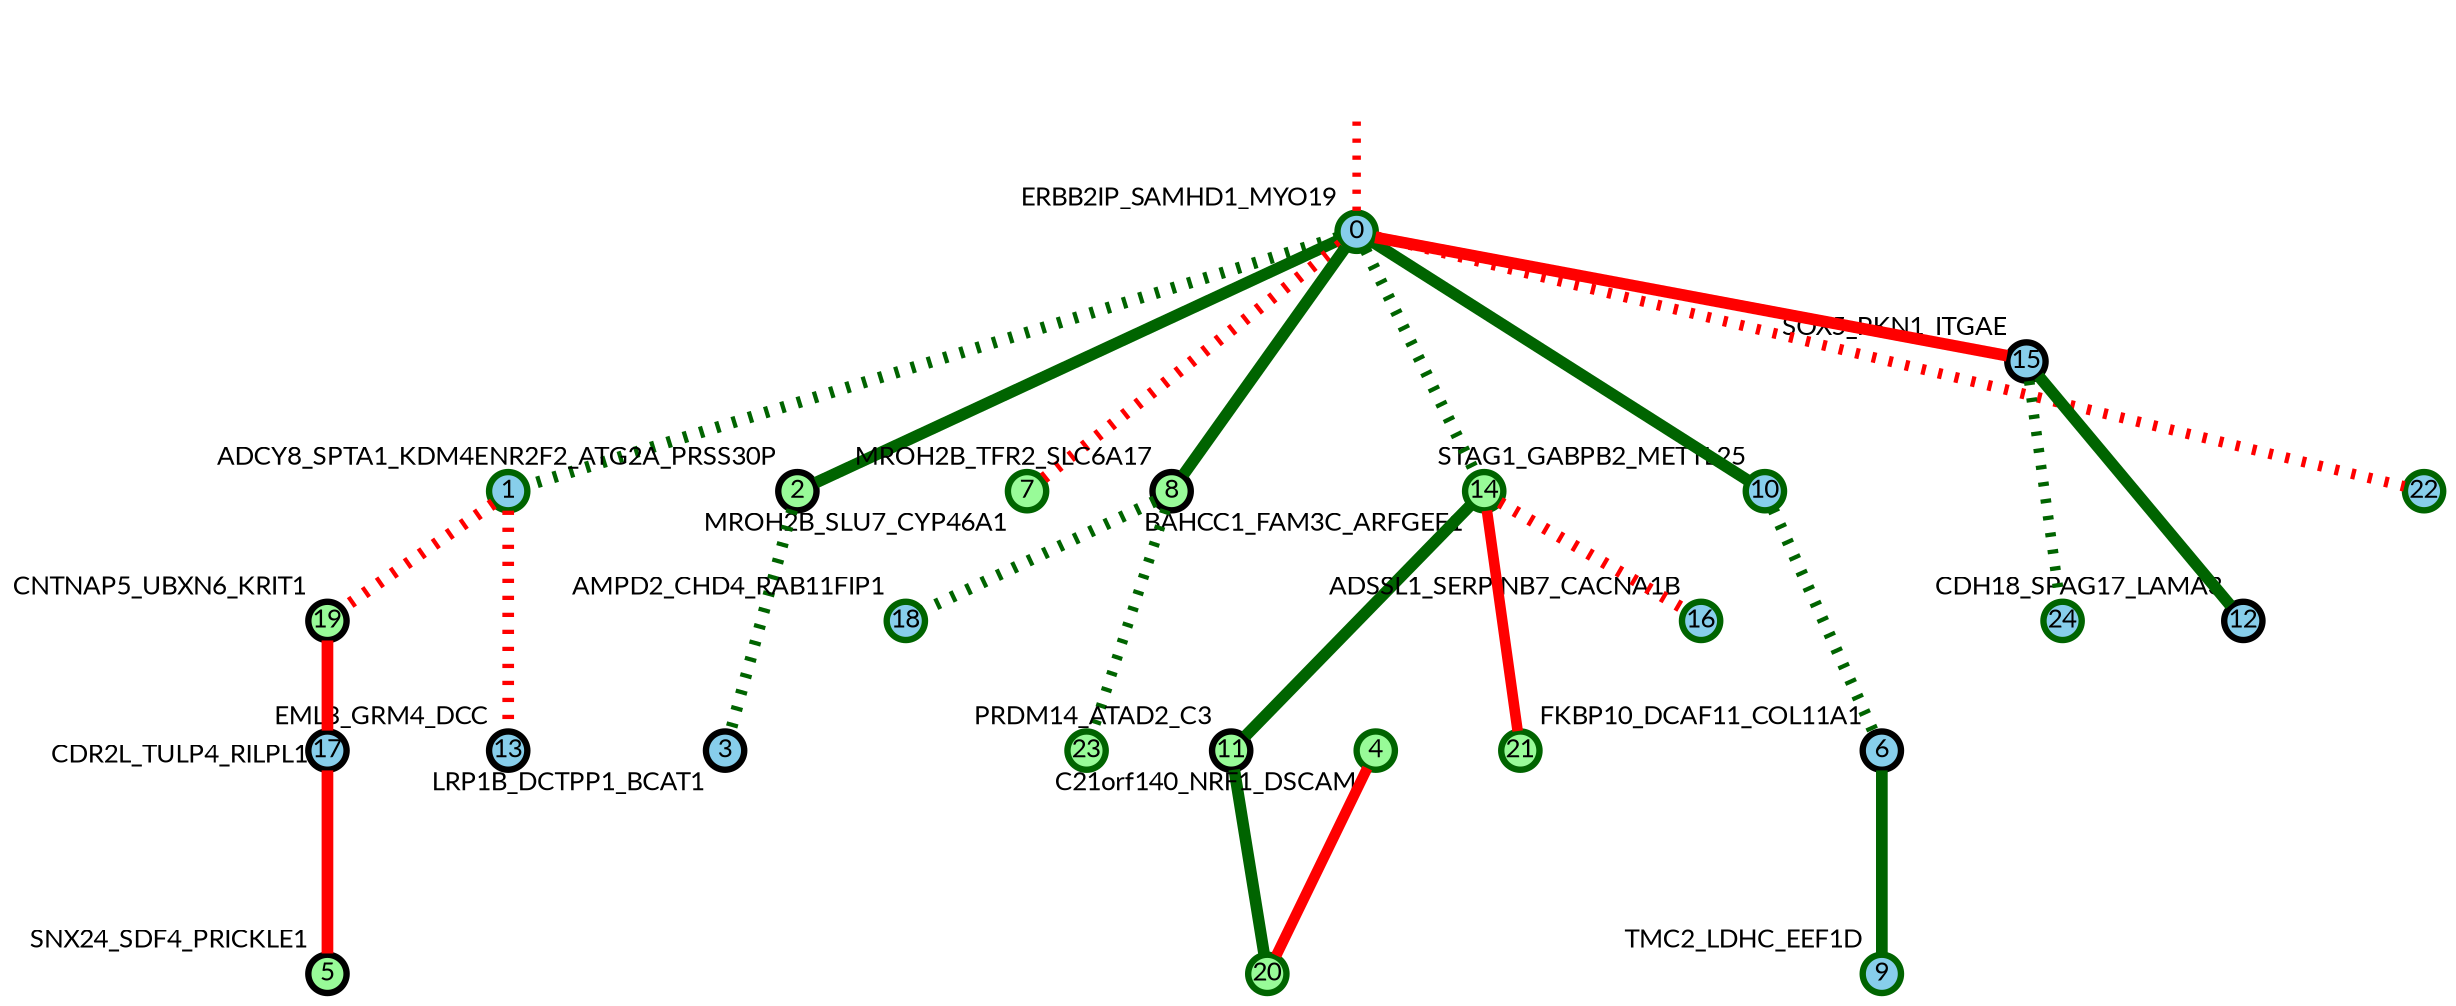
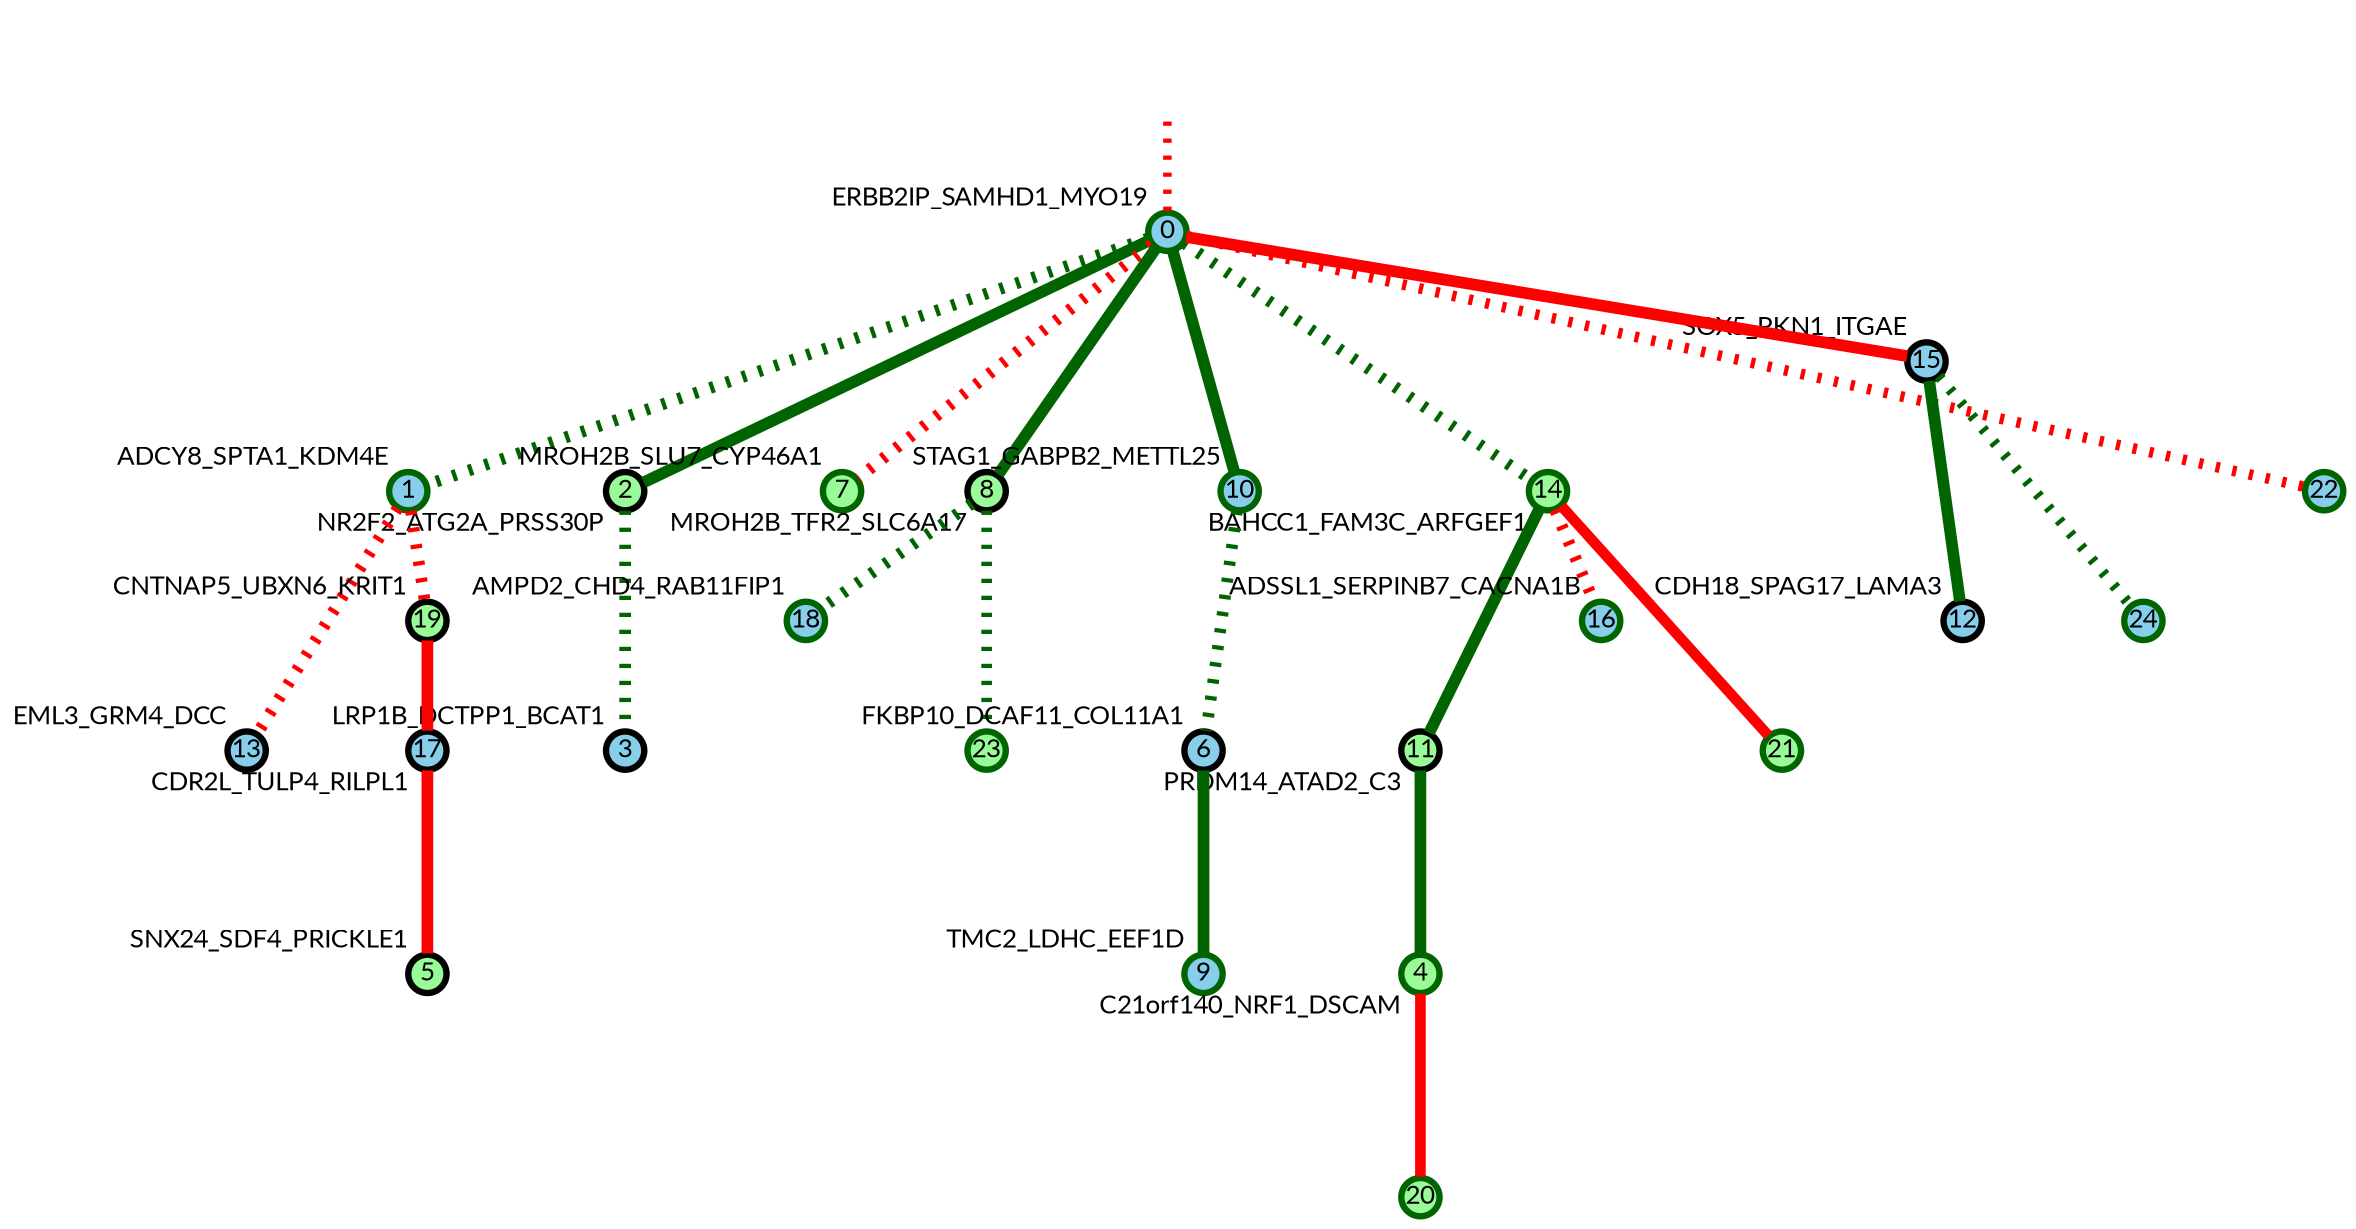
edge "11 PRDM14_ATAD2_C3" -> "20": now "11 PRDM14_ATAD2_C3" -> "4 C21orf140_NRF1_DSCAM"
